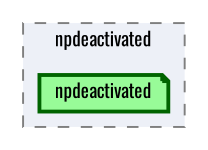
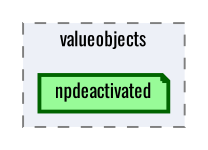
cluster "npdeactivated": label "npdeactivated" -> "valueobjects"
